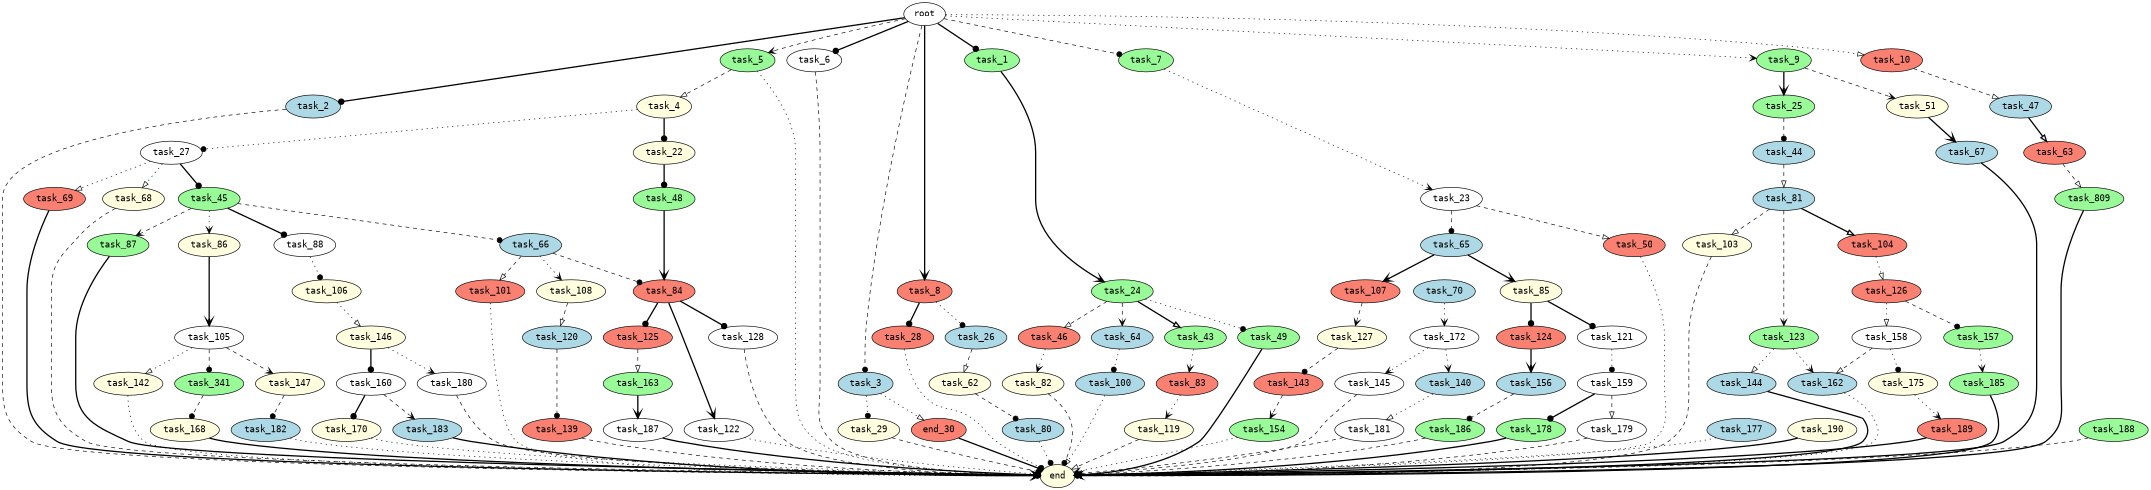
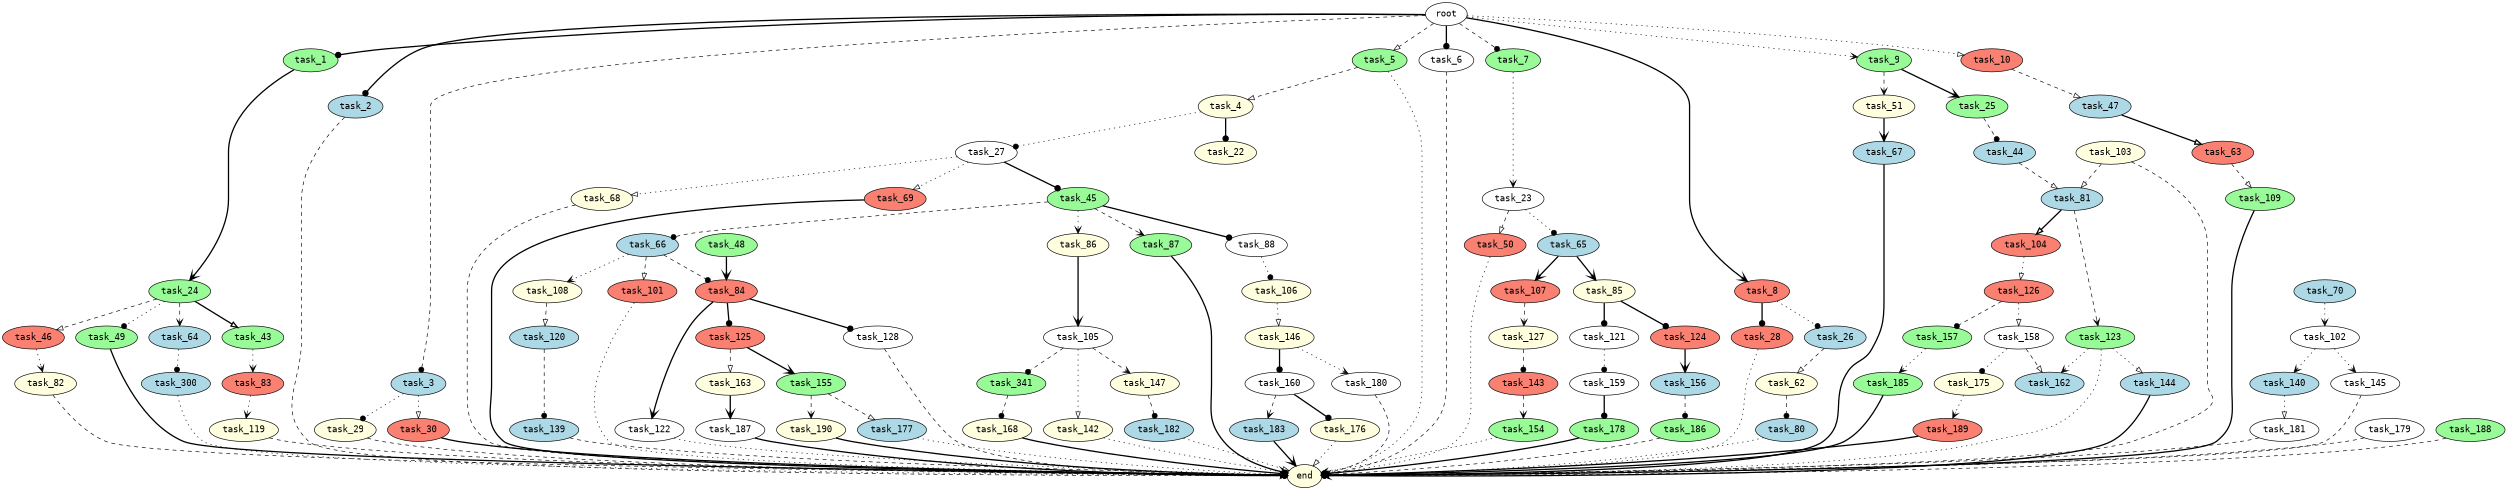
edge "root" -> "task_5": arrowhead vee -> onormal
edge "task_22" -> "task_48": removed
node "task_809": label "task_809" -> "task_109"
edge "task_23" -> "task_65": style dashed -> dotted
edge "task_81" -> "task_103": reversed
node "task_172": label "task_172" -> "task_102"
node "task_163": fillcolor palegreen -> lightyellow
node "task_155": added
node "task_100": label "task_100" -> "task_300"
edge "task_159" -> "task_179": removed
node "task_170": label "task_170" -> "task_176"
node "task_139": fillcolor salmon -> lightblue
node "end_30": label "end_30" -> "task_30"
edge "task_162" -> "end": now "task_123" -> "end"
